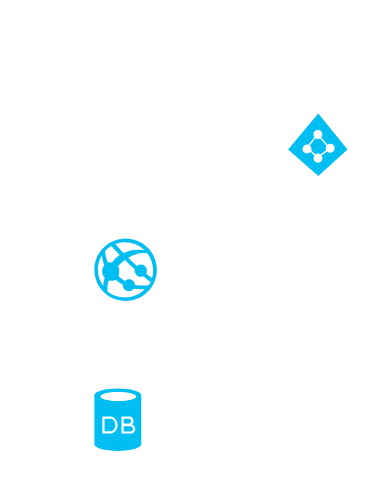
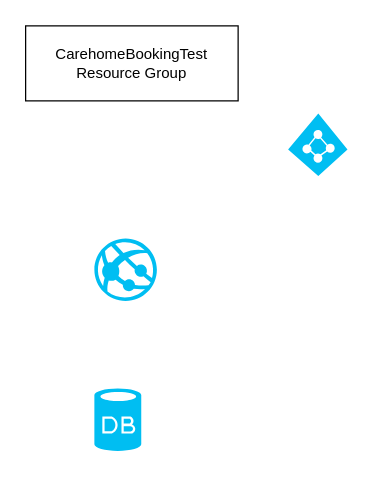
node "CarehomeBookingTest Resource Group": added
